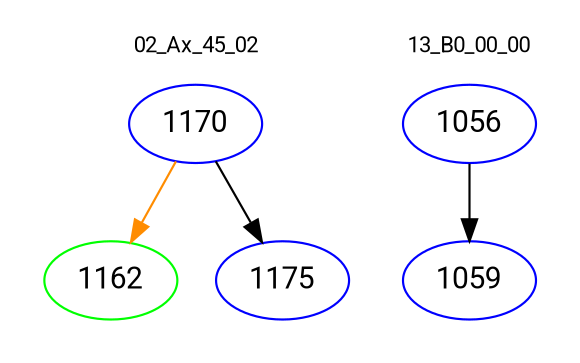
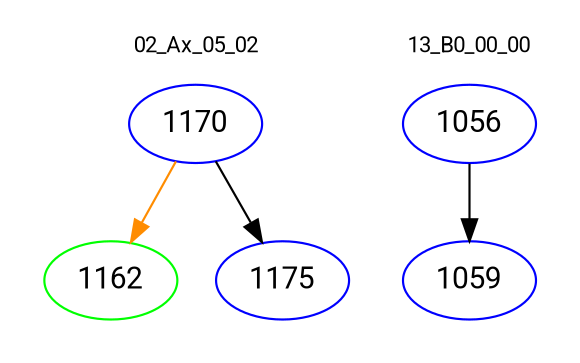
cluster "02_Ax_45_02": label "02_Ax_45_02" -> "02_Ax_05_02"
